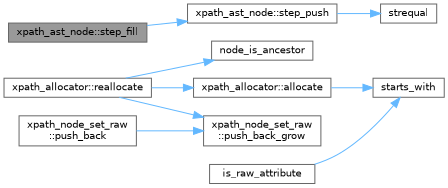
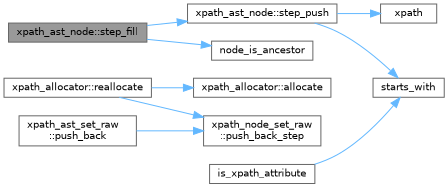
node "strequal": label "strequal" -> "xpath"
edge "xpath_allocator::reallocate" -> "node_is_ancestor": now "xpath_ast_node::step_fill" -> "node_is_ancestor"
edge "xpath_allocator::allocate" -> "starts_with": now "xpath_ast_node::step_push" -> "starts_with"
node "xpath_node_set_raw ::push_back": label "xpath_node_set_raw ::push_back" -> "xpath_ast_set_raw ::push_back"
node "xpath_node_set_raw ::push_back_grow": label "xpath_node_set_raw ::push_back_grow" -> "xpath_node_set_raw ::push_back_step"
node "is_raw_attribute": label "is_raw_attribute" -> "is_xpath_attribute"
